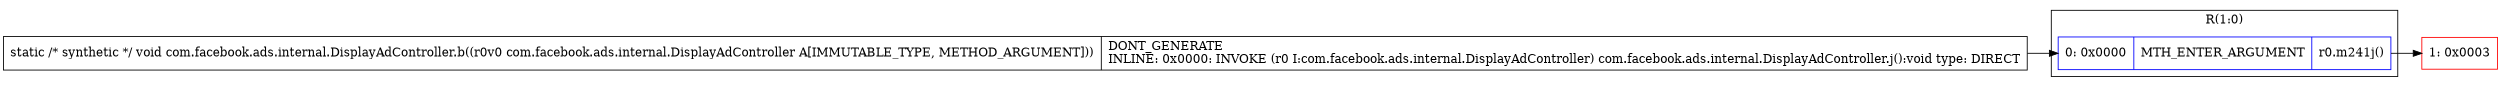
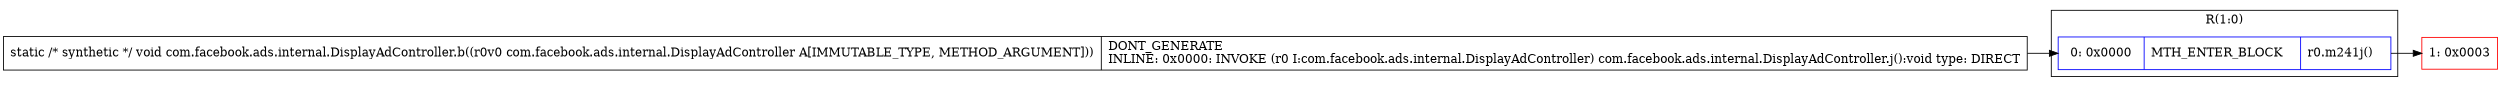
node "0: 0x0000": text "MTH_ENTER_ARGUMENT" -> "MTH_ENTER_BLOCK"
